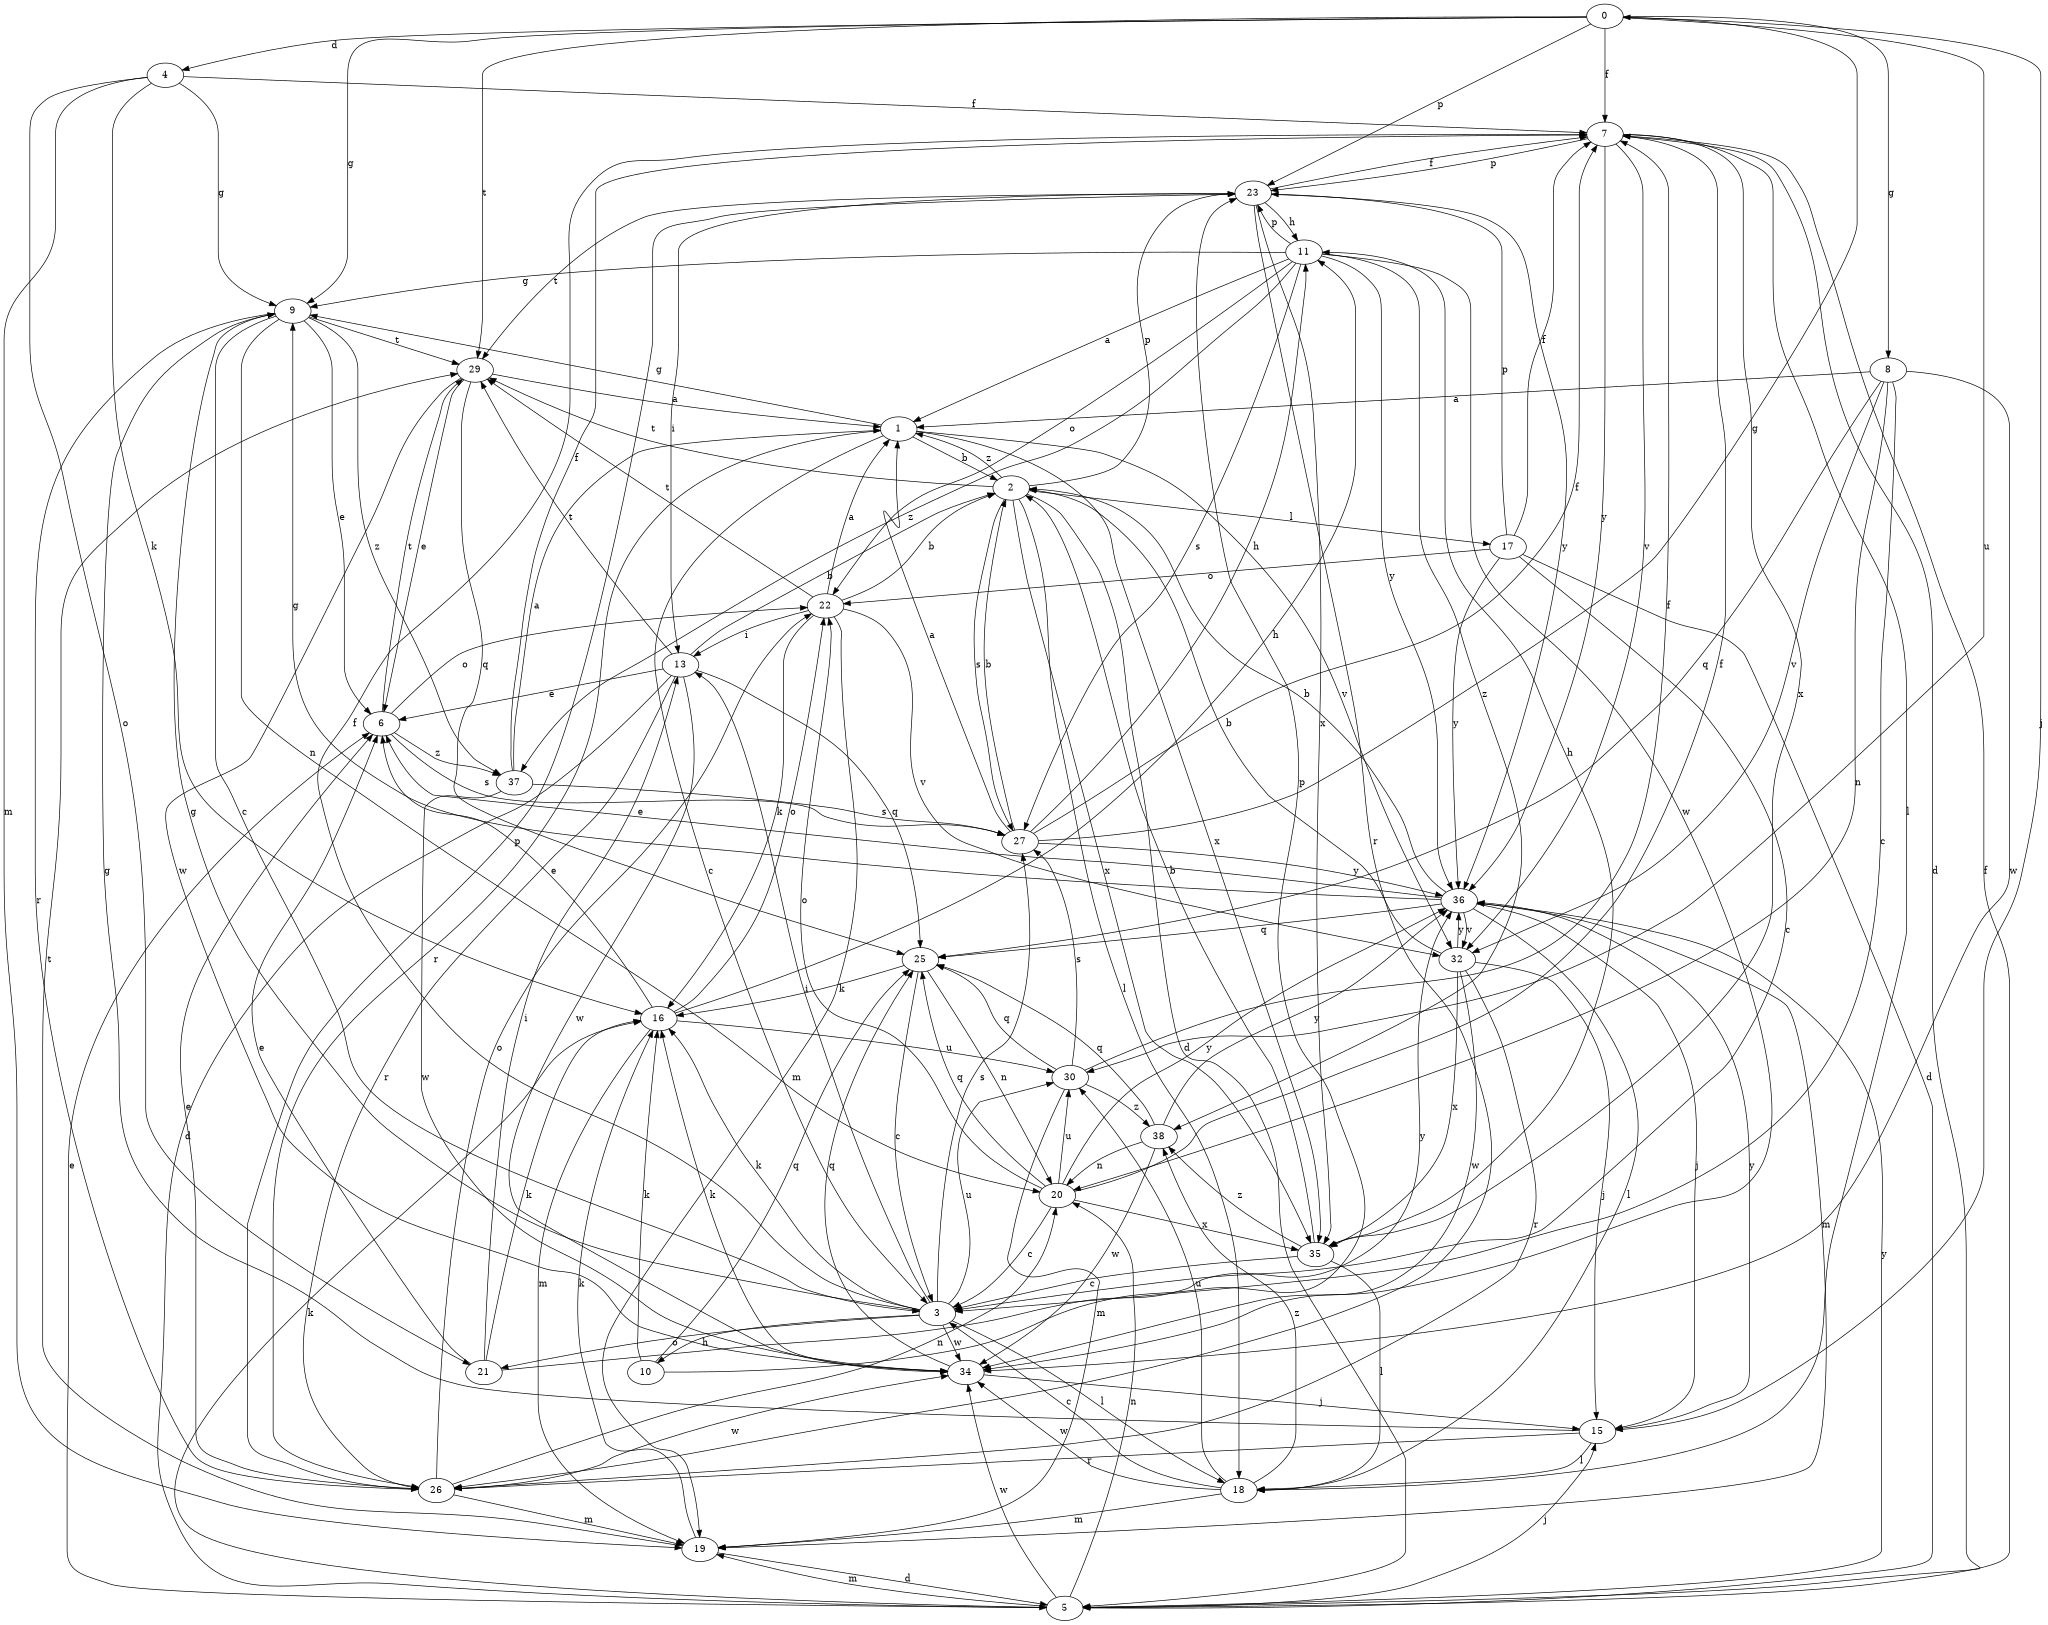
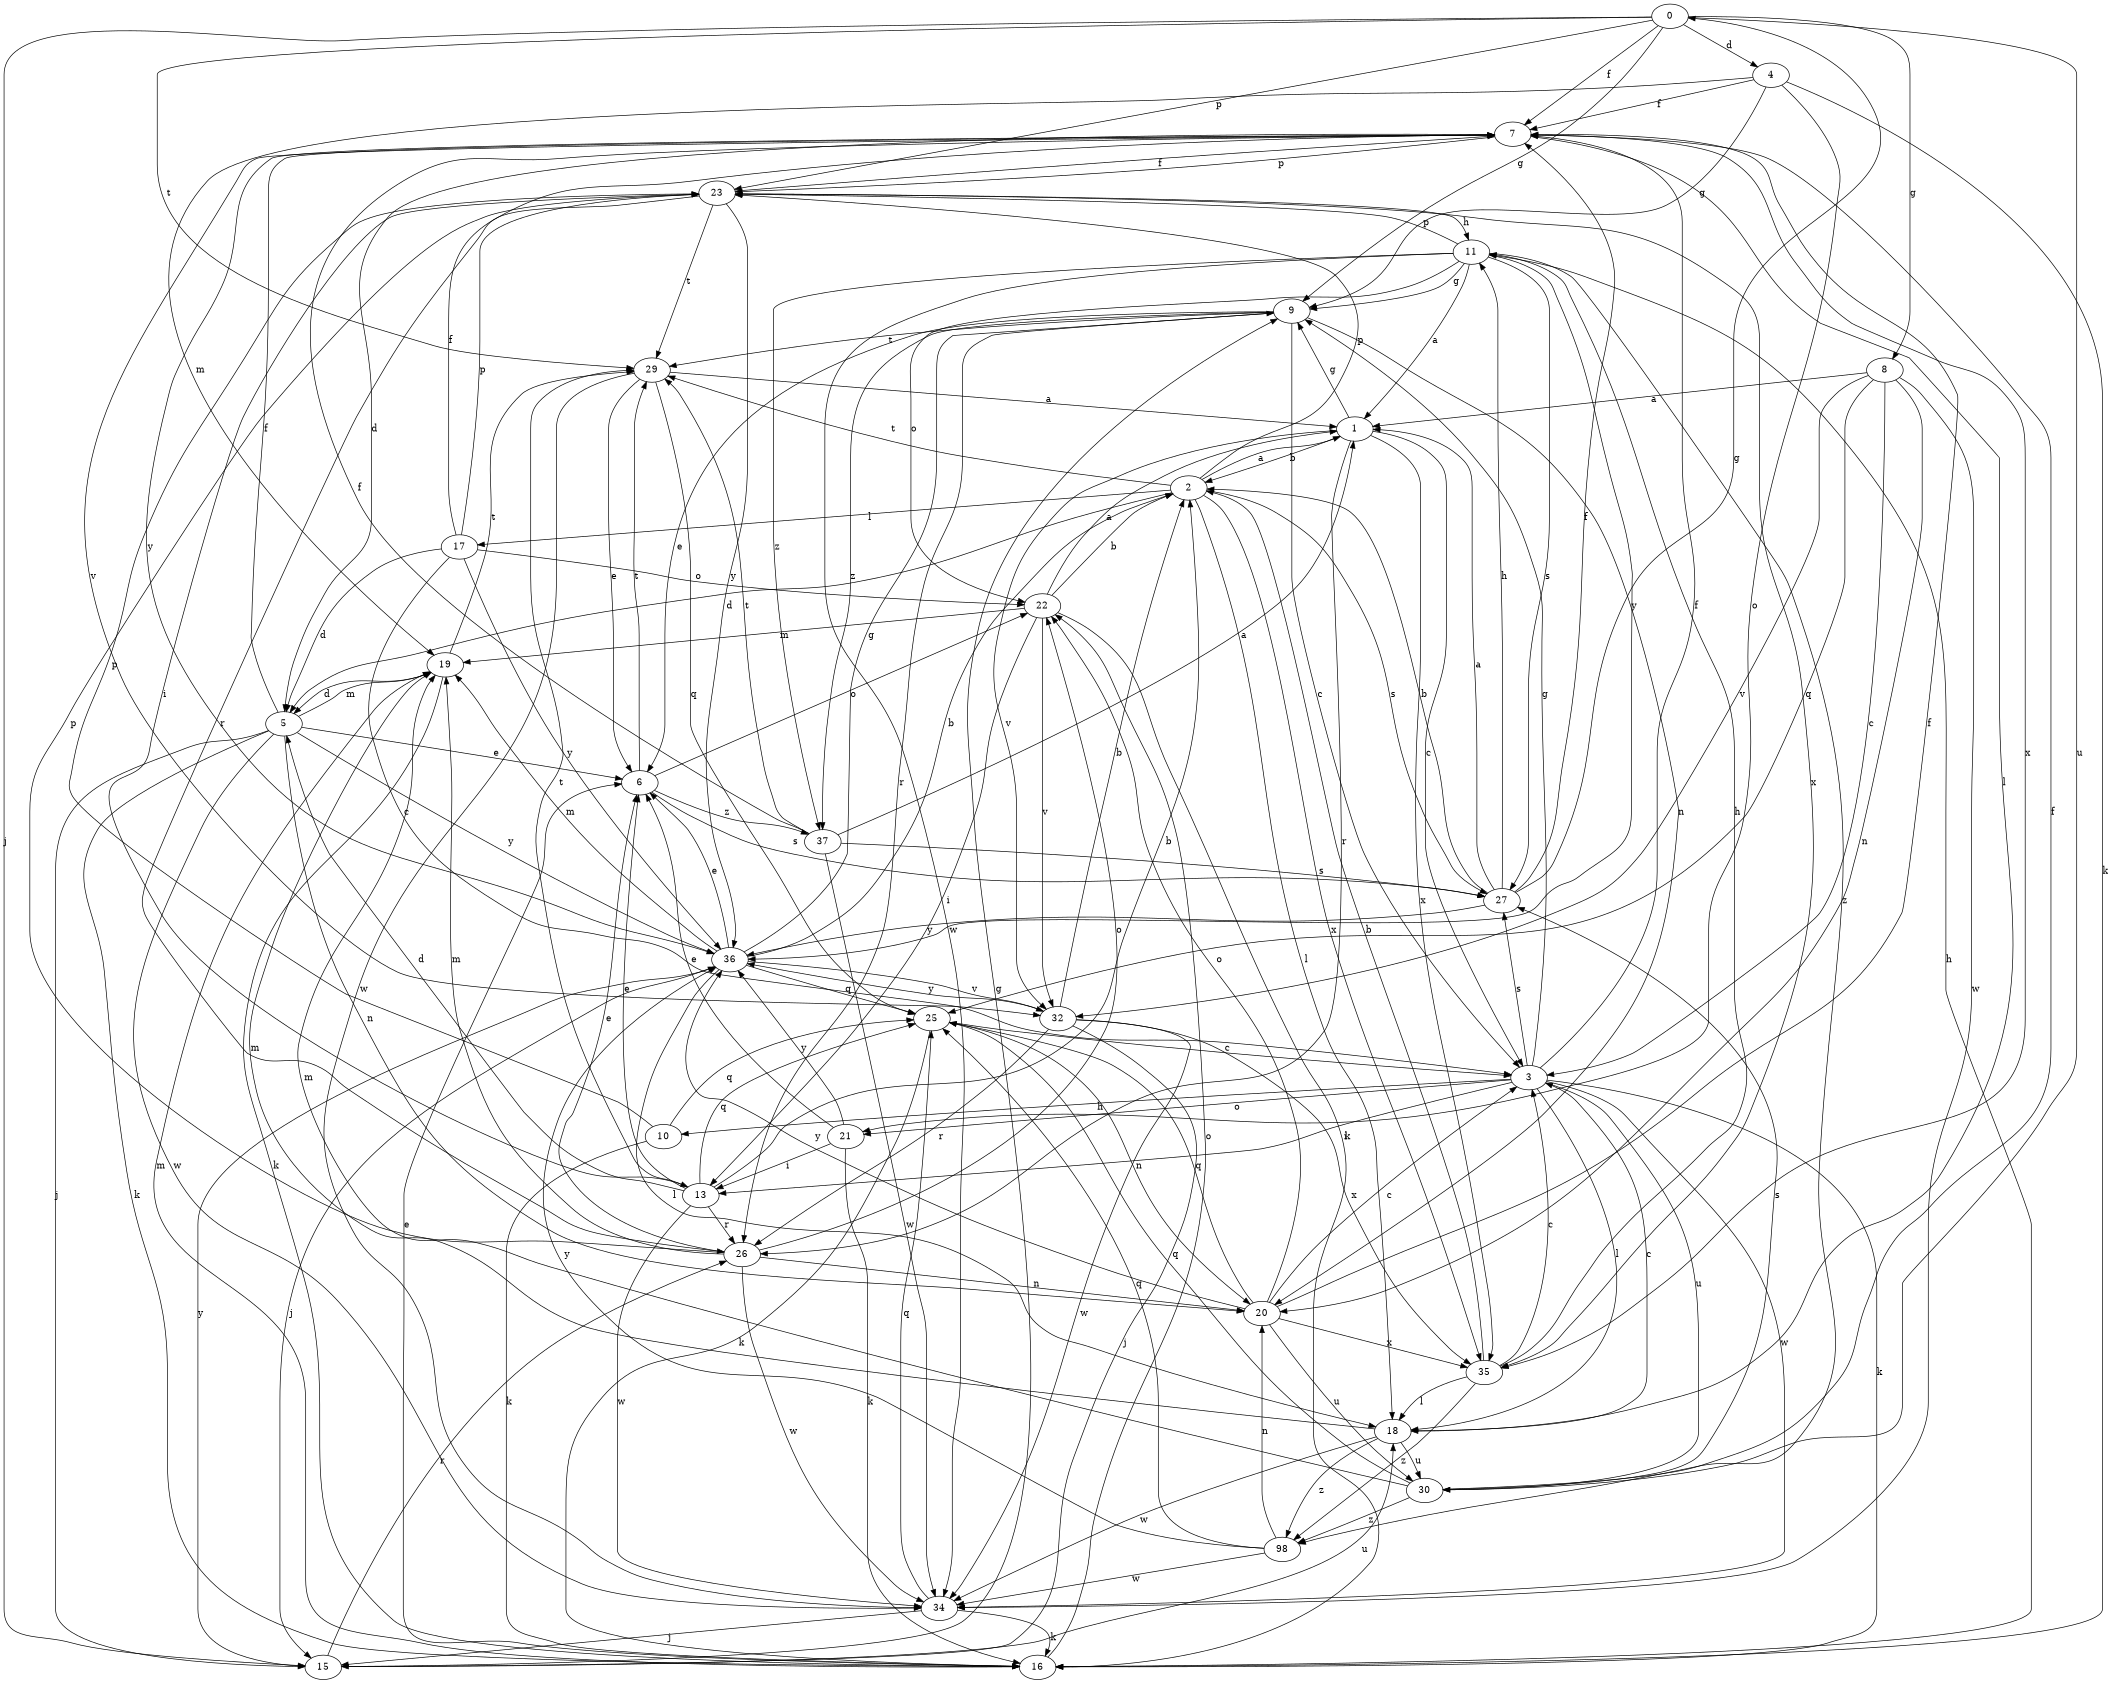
edge "2" -> "1": label "z" -> "a"
edge "22" -> "29": now "37" -> "29"
edge "16" -> "30": removed, label "u"
node "38": label "38" -> "98"
edge "15" -> "18": label "l" -> "u"
